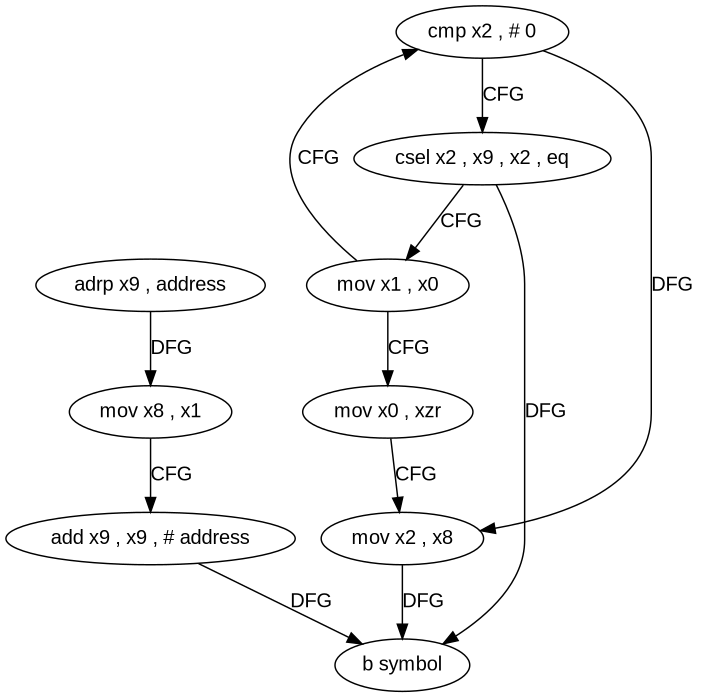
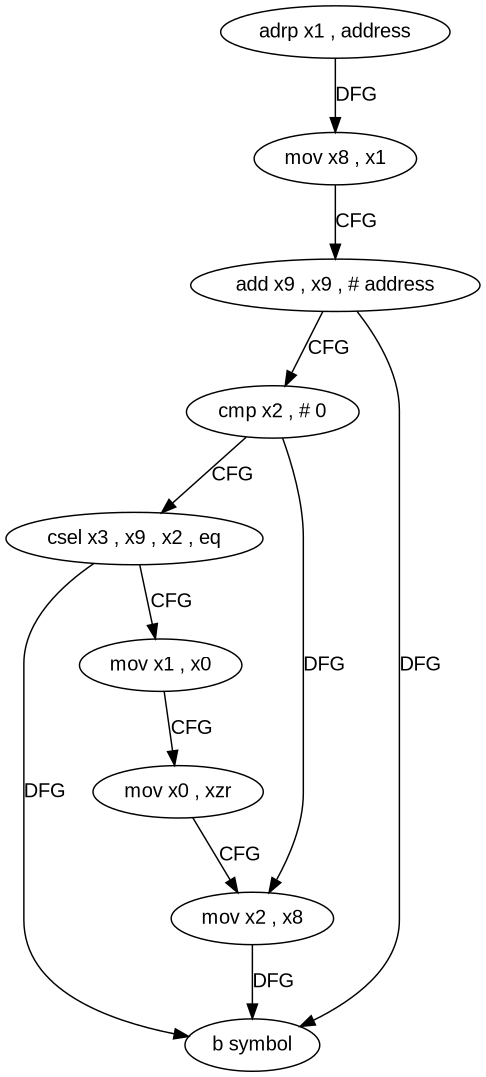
edge "mov x1 , x0" -> "cmp x2 , # 0": now "add x9 , x9 , # address" -> "cmp x2 , # 0"
node "csel x2 , x9 , x2 , eq": label "csel x2 , x9 , x2 , eq" -> "csel x3 , x9 , x2 , eq"
node "adrp x9 , address": label "adrp x9 , address" -> "adrp x1 , address"
